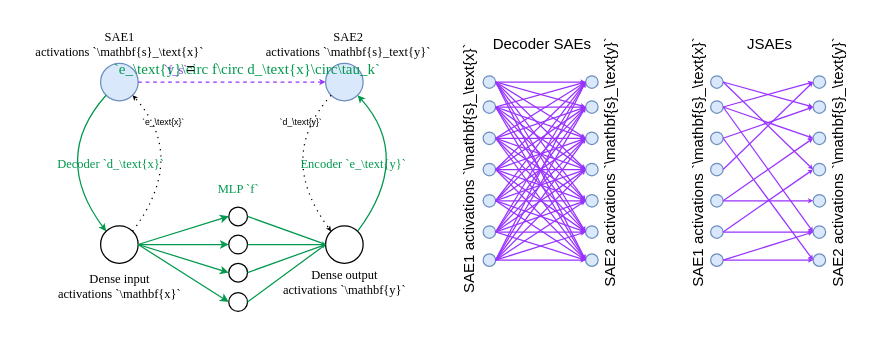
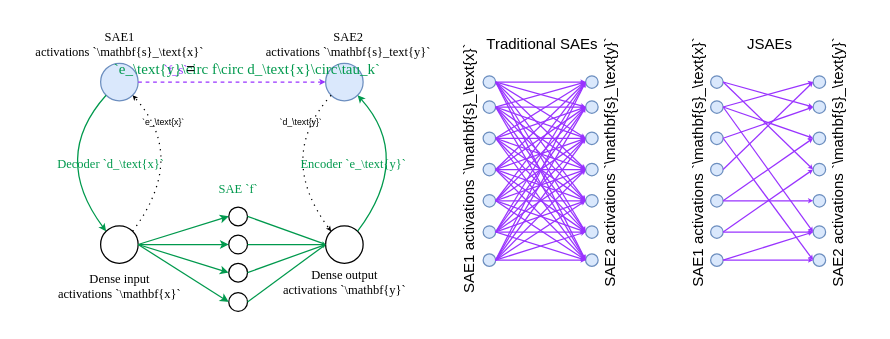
node "Decoder SAEs": label "Decoder SAEs" -> "Traditional SAEs"
node "MLP `f`": label "MLP `f`" -> "SAE `f`"
